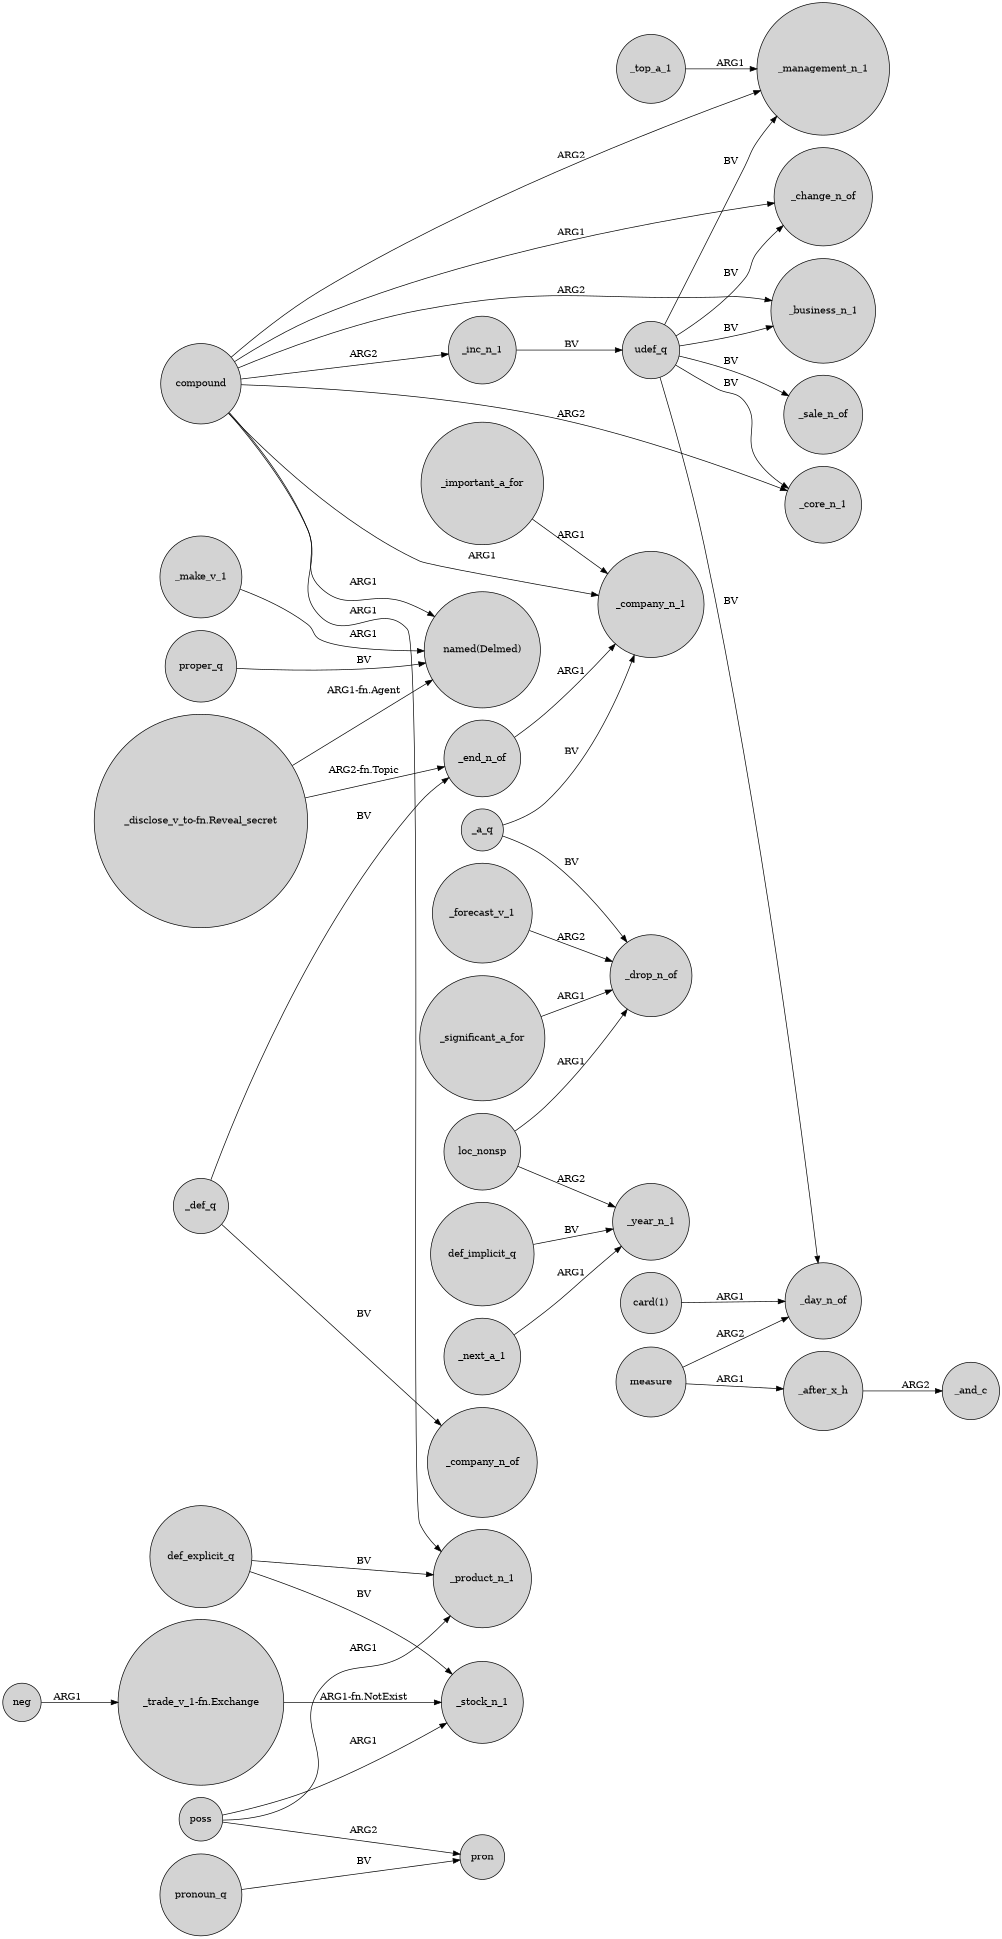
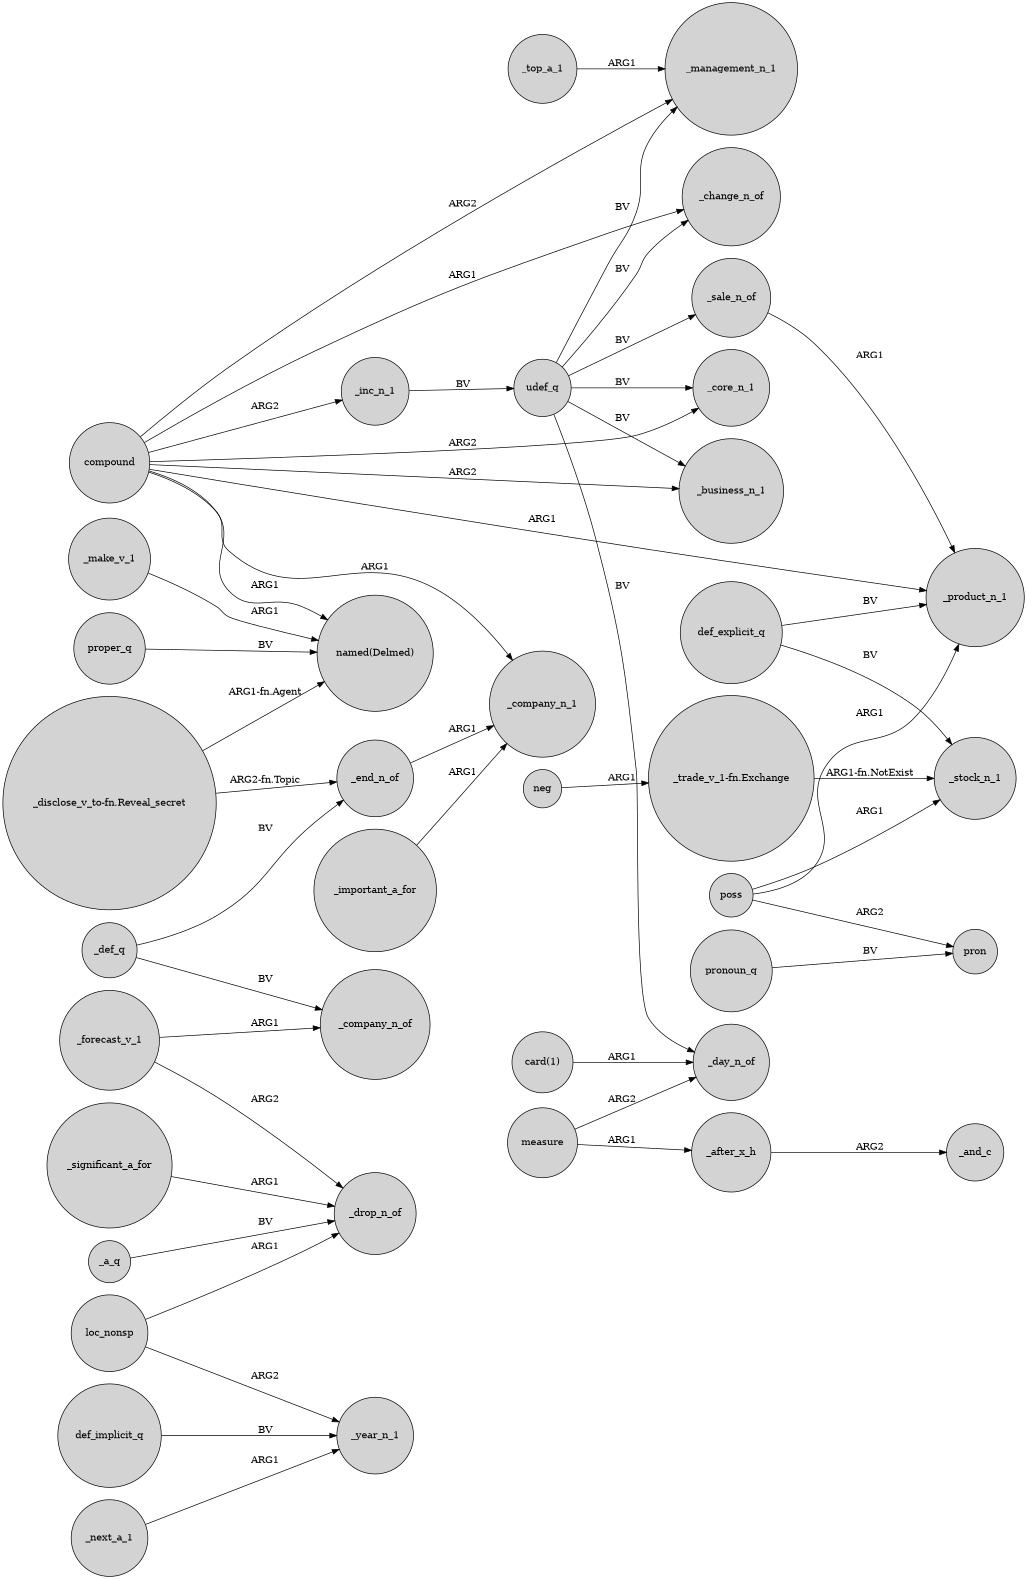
edge "_sale_n_of" -> "_product_n_1": added, label "ARG1"
edge "_a_q" -> "_company_n_1": removed, label "BV"
edge "_forecast_v_1" -> "_company_n_of": added, label "ARG1"
